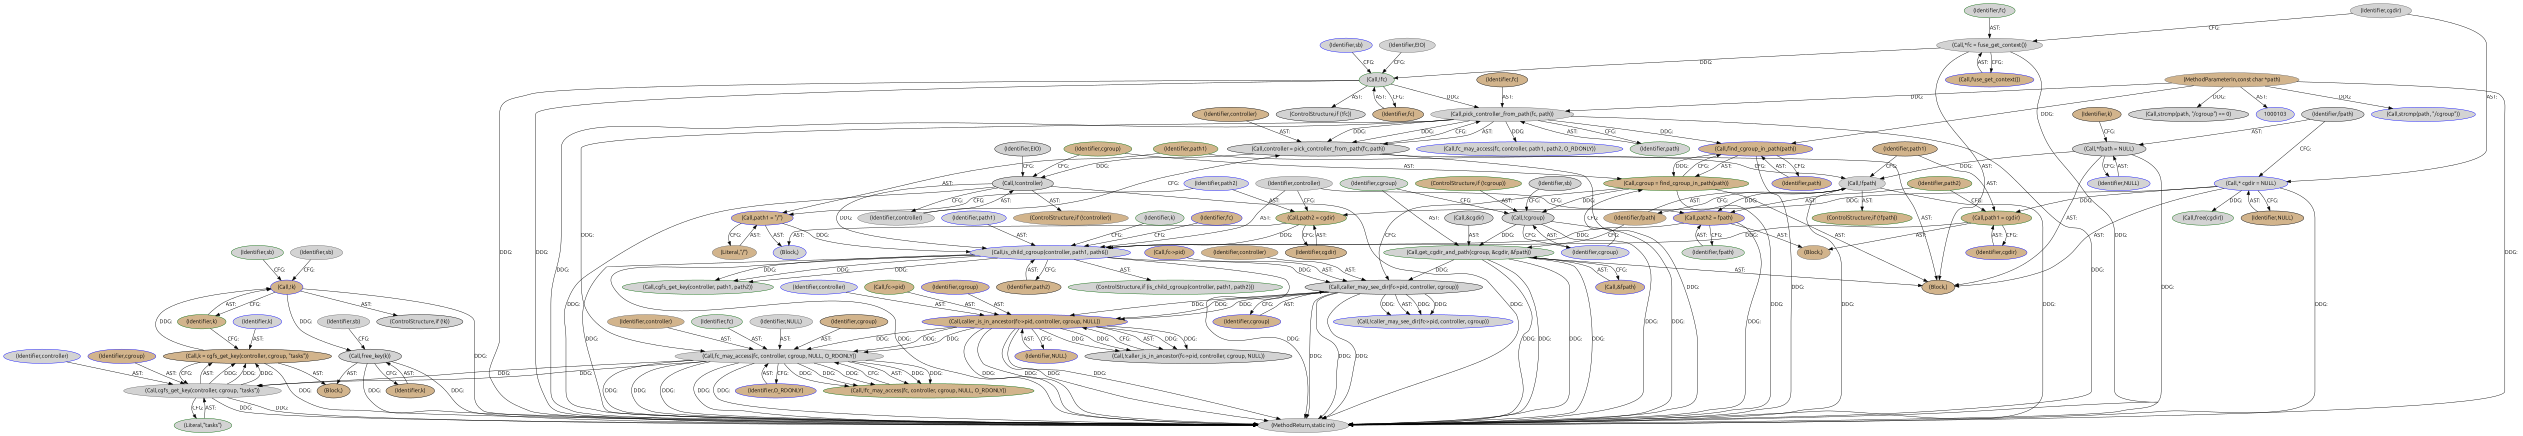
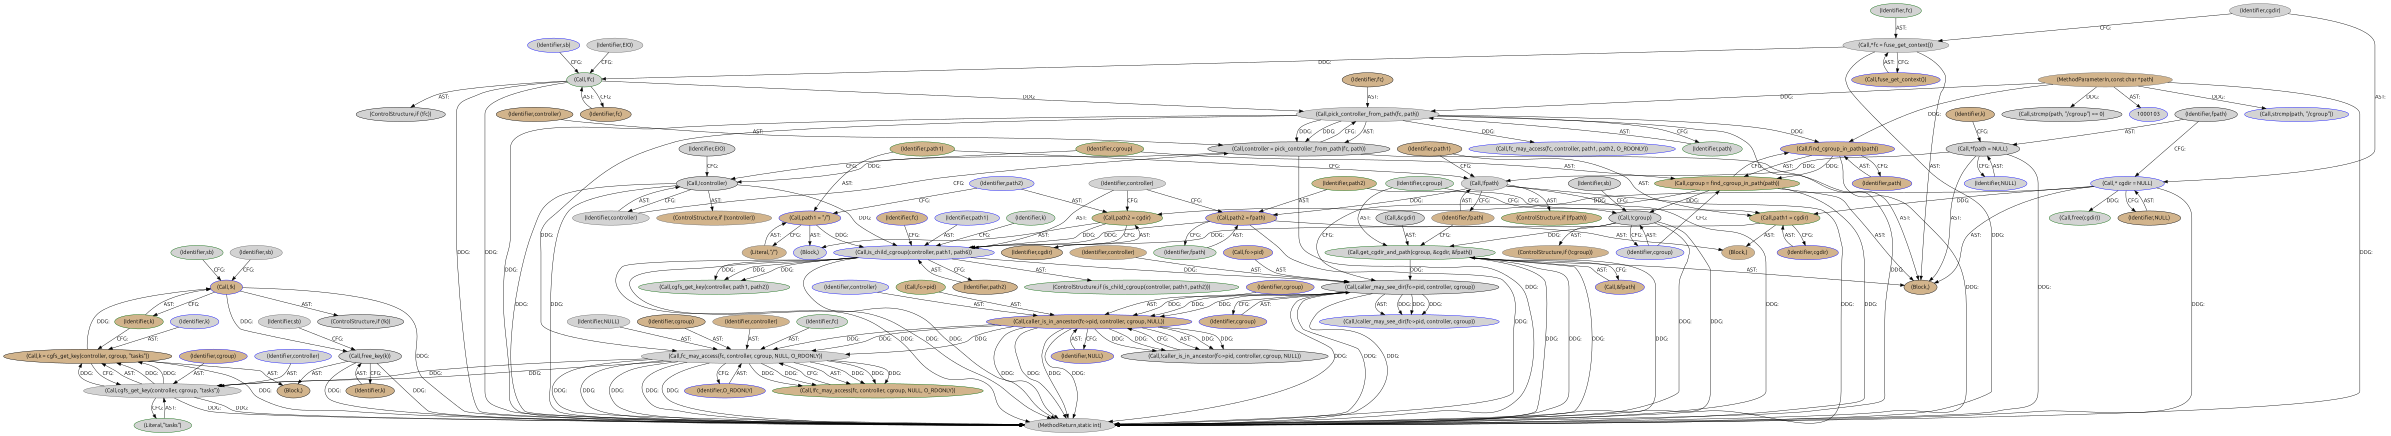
node "(ControlStructure,if (!cgroup))": color darkgreen -> gray40
edge "(ControlStructure,if (!cgroup))" -> "(Call,!cgroup)": reversed
